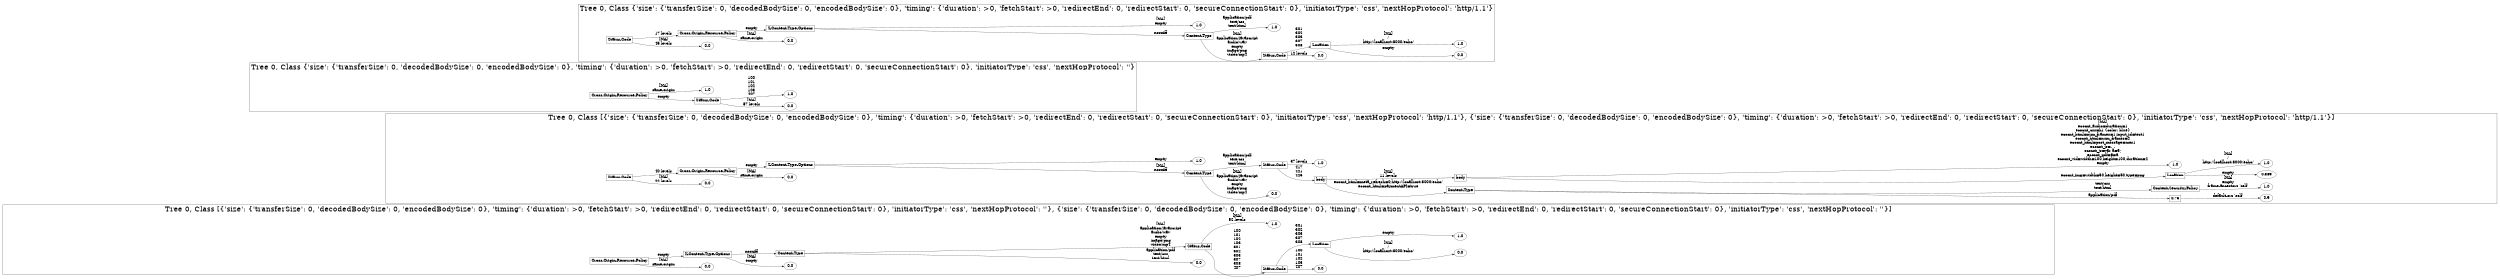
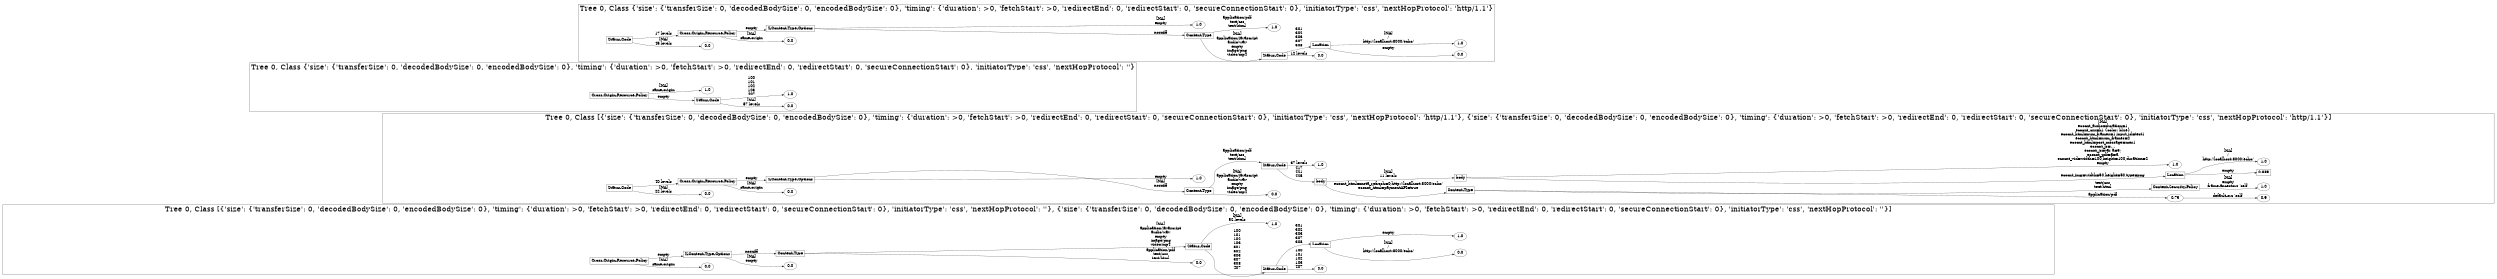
node "0.889": shape ellipse -> box
node "0.75": shape box -> ellipse
